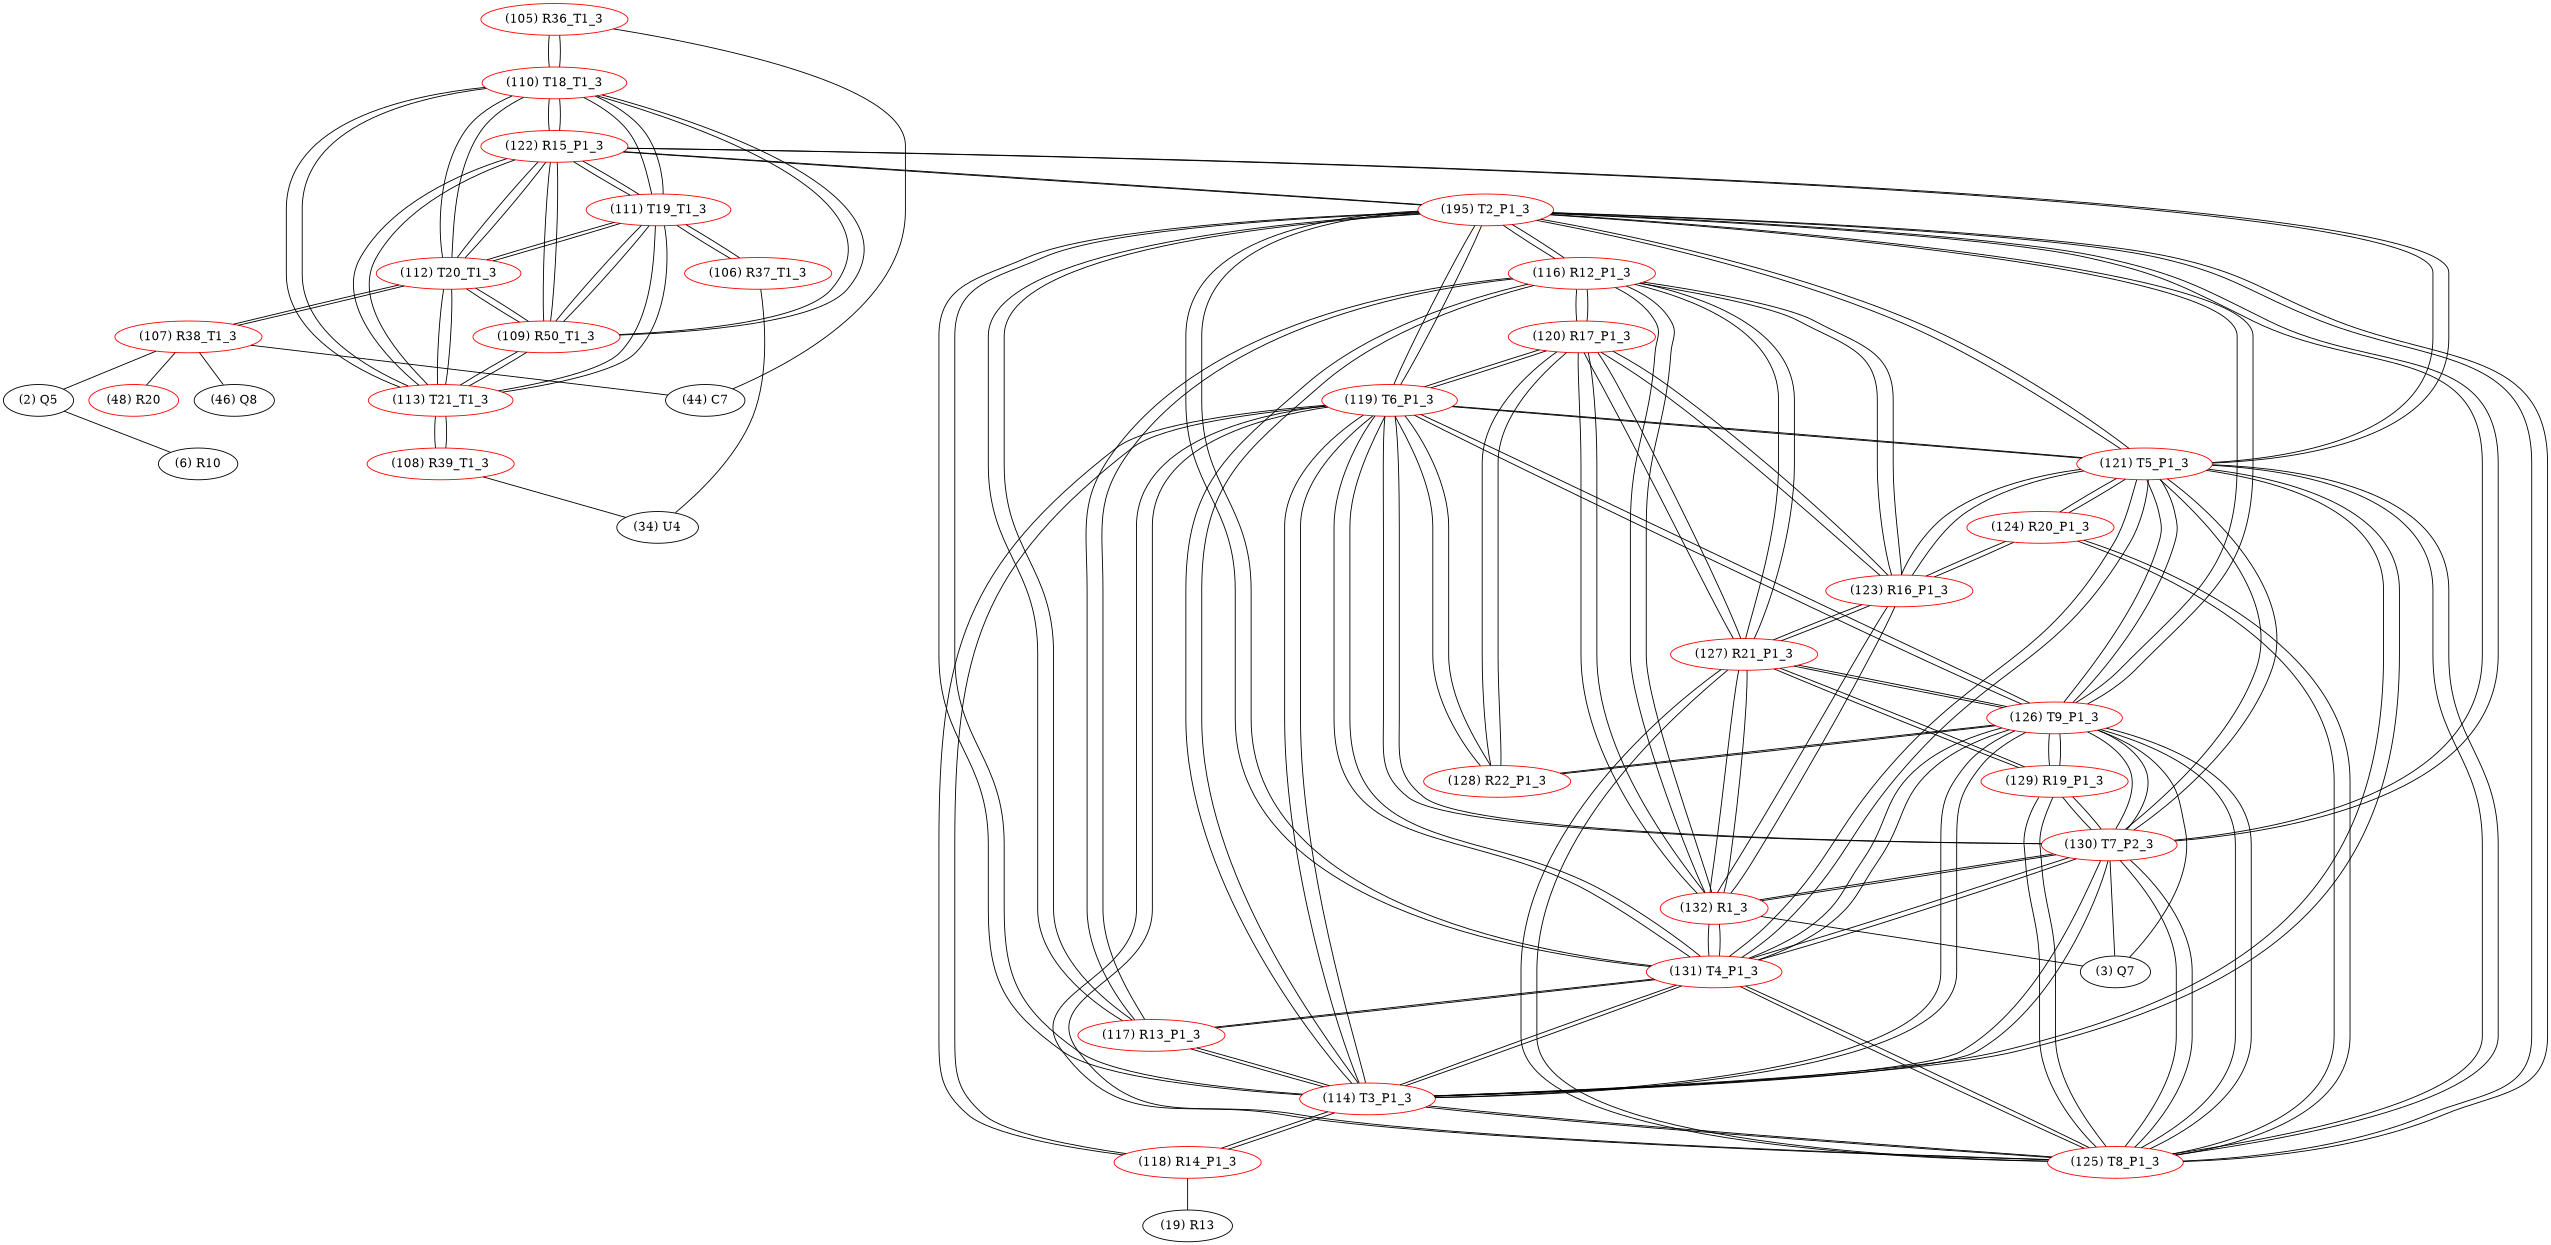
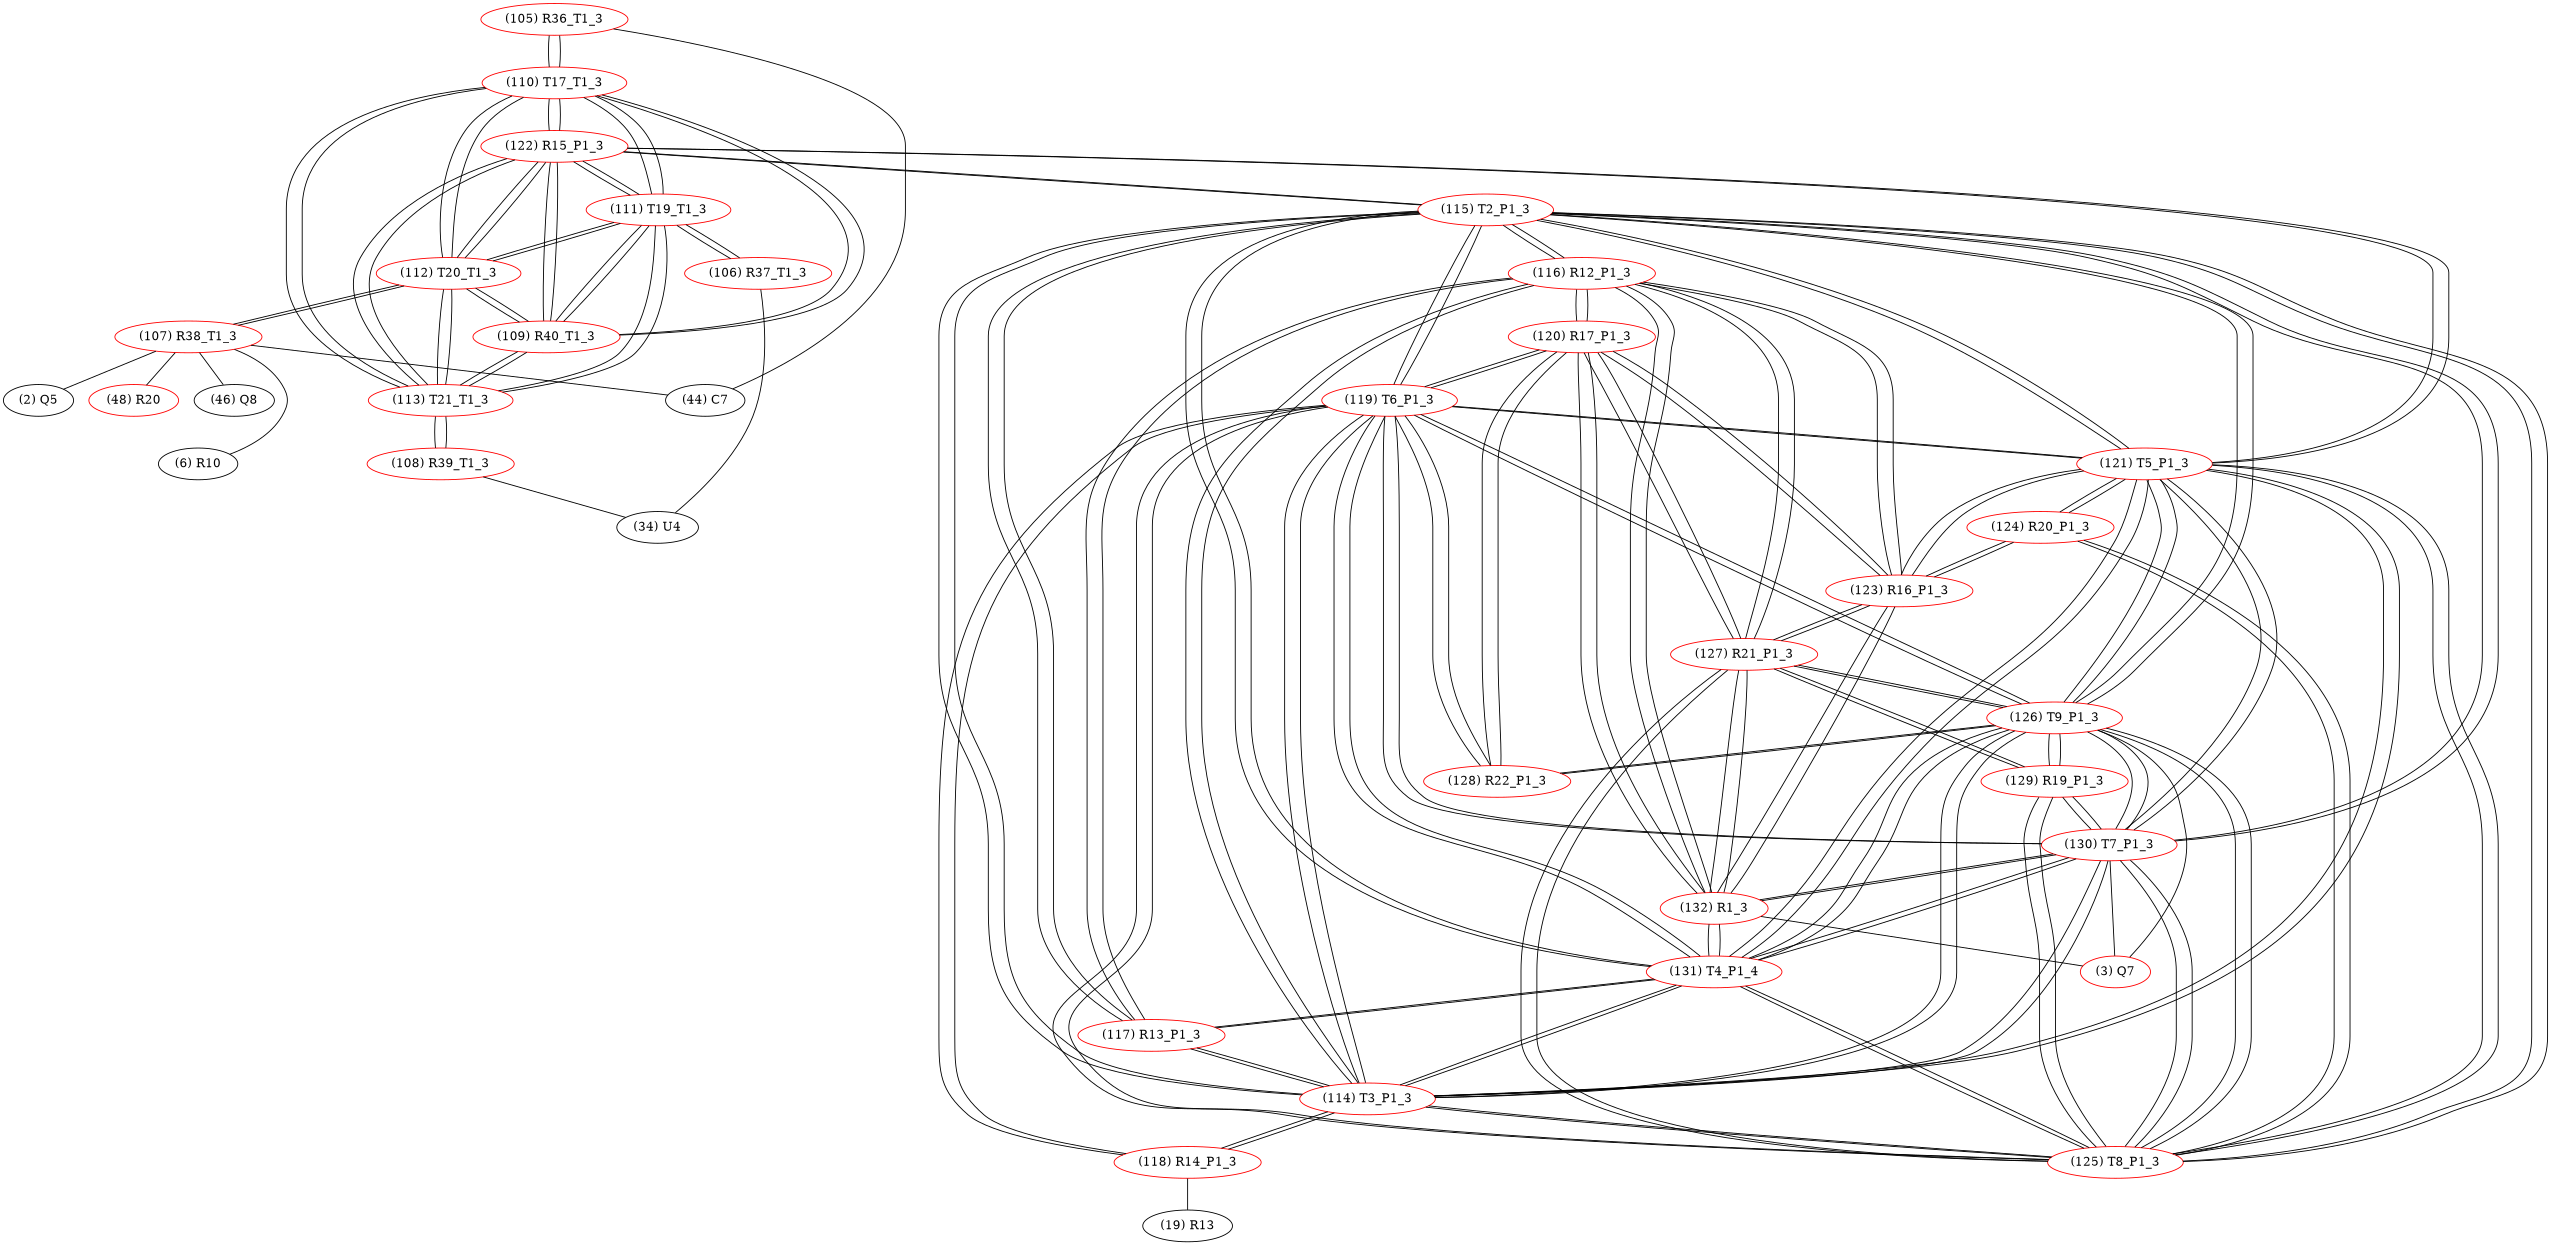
node "(110) T18_T1_3": label "(110) T18_T1_3" -> "(110) T17_T1_3"
node "(195) T2_P1_3": label "(195) T2_P1_3" -> "(115) T2_P1_3"
node "(109) R50_T1_3": label "(109) R50_T1_3" -> "(109) R40_T1_3"
edge "(2) Q5" -- "(6) R10": now "(107) R38_T1_3" -- "(6) R10"
node "(130) T7_P2_3": label "(130) T7_P2_3" -> "(130) T7_P1_3"
node "(131) T4_P1_3": label "(131) T4_P1_3" -> "(131) T4_P1_4"
node "(3) Q7": color black -> red
